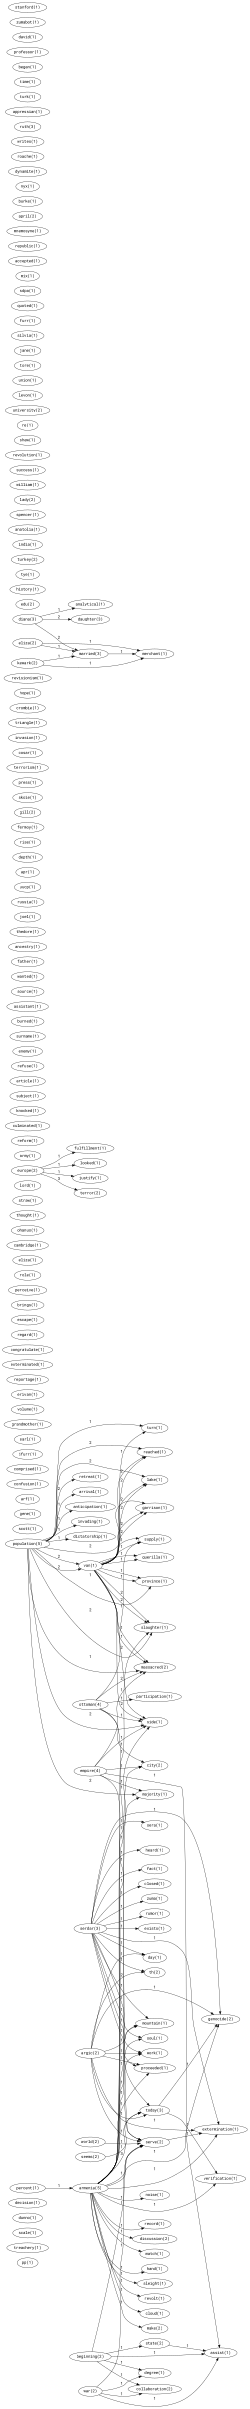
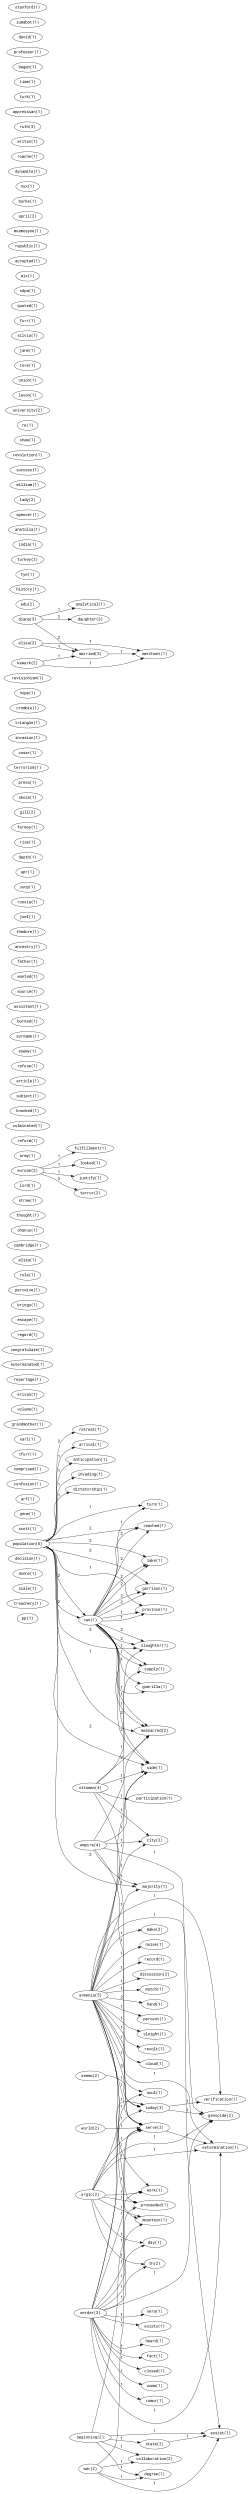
edge "argic(2)" -> "th(2)": label "2" -> "1"
edge "percent(1)" -> "armenia(5)": reversed
edge "armenia(5)" -> "hand(1)": label "1" -> "2"
